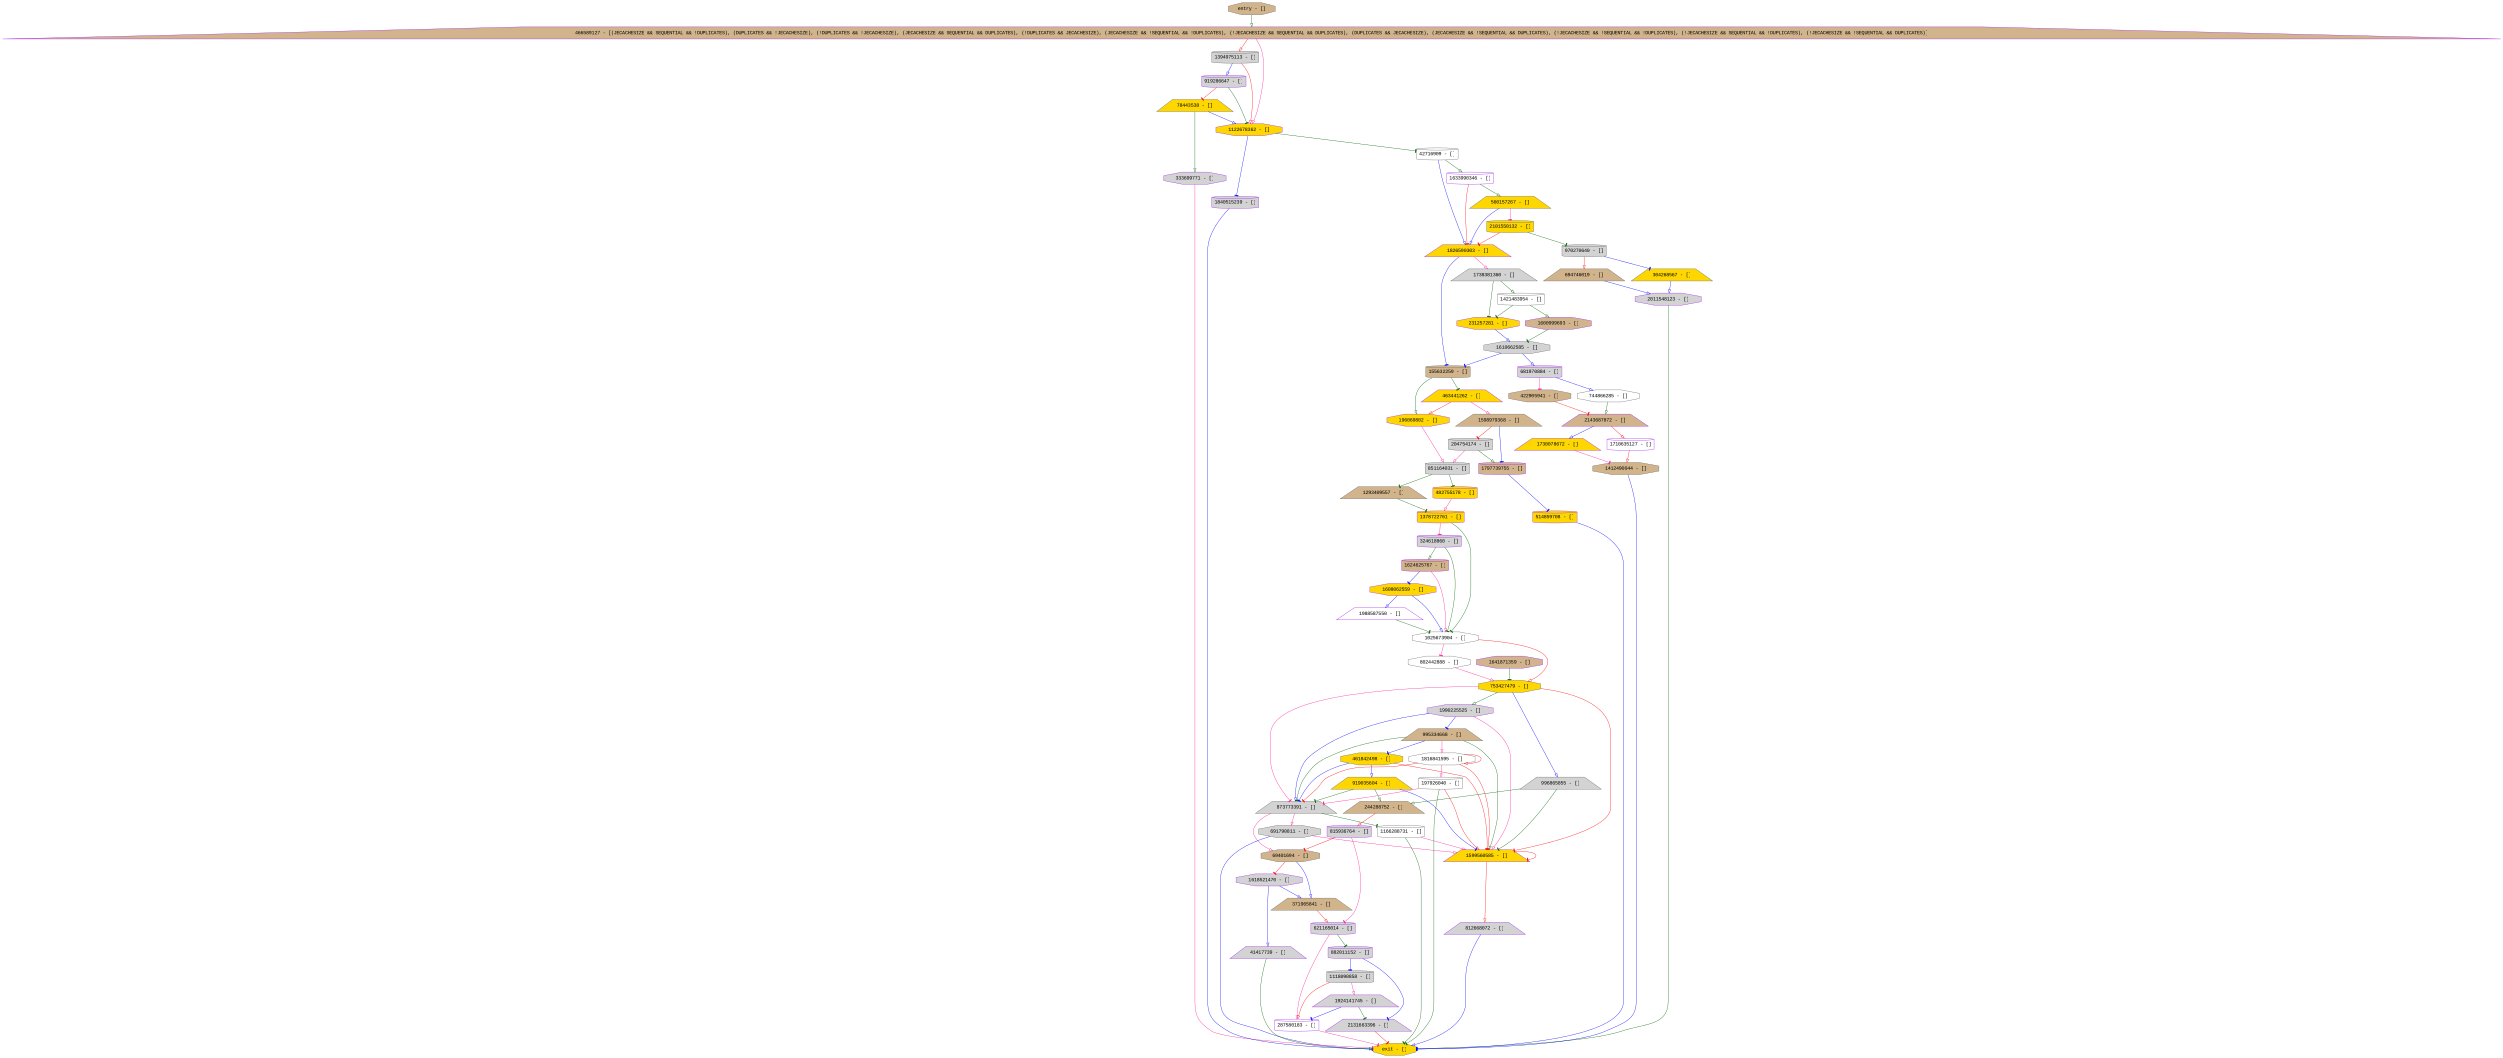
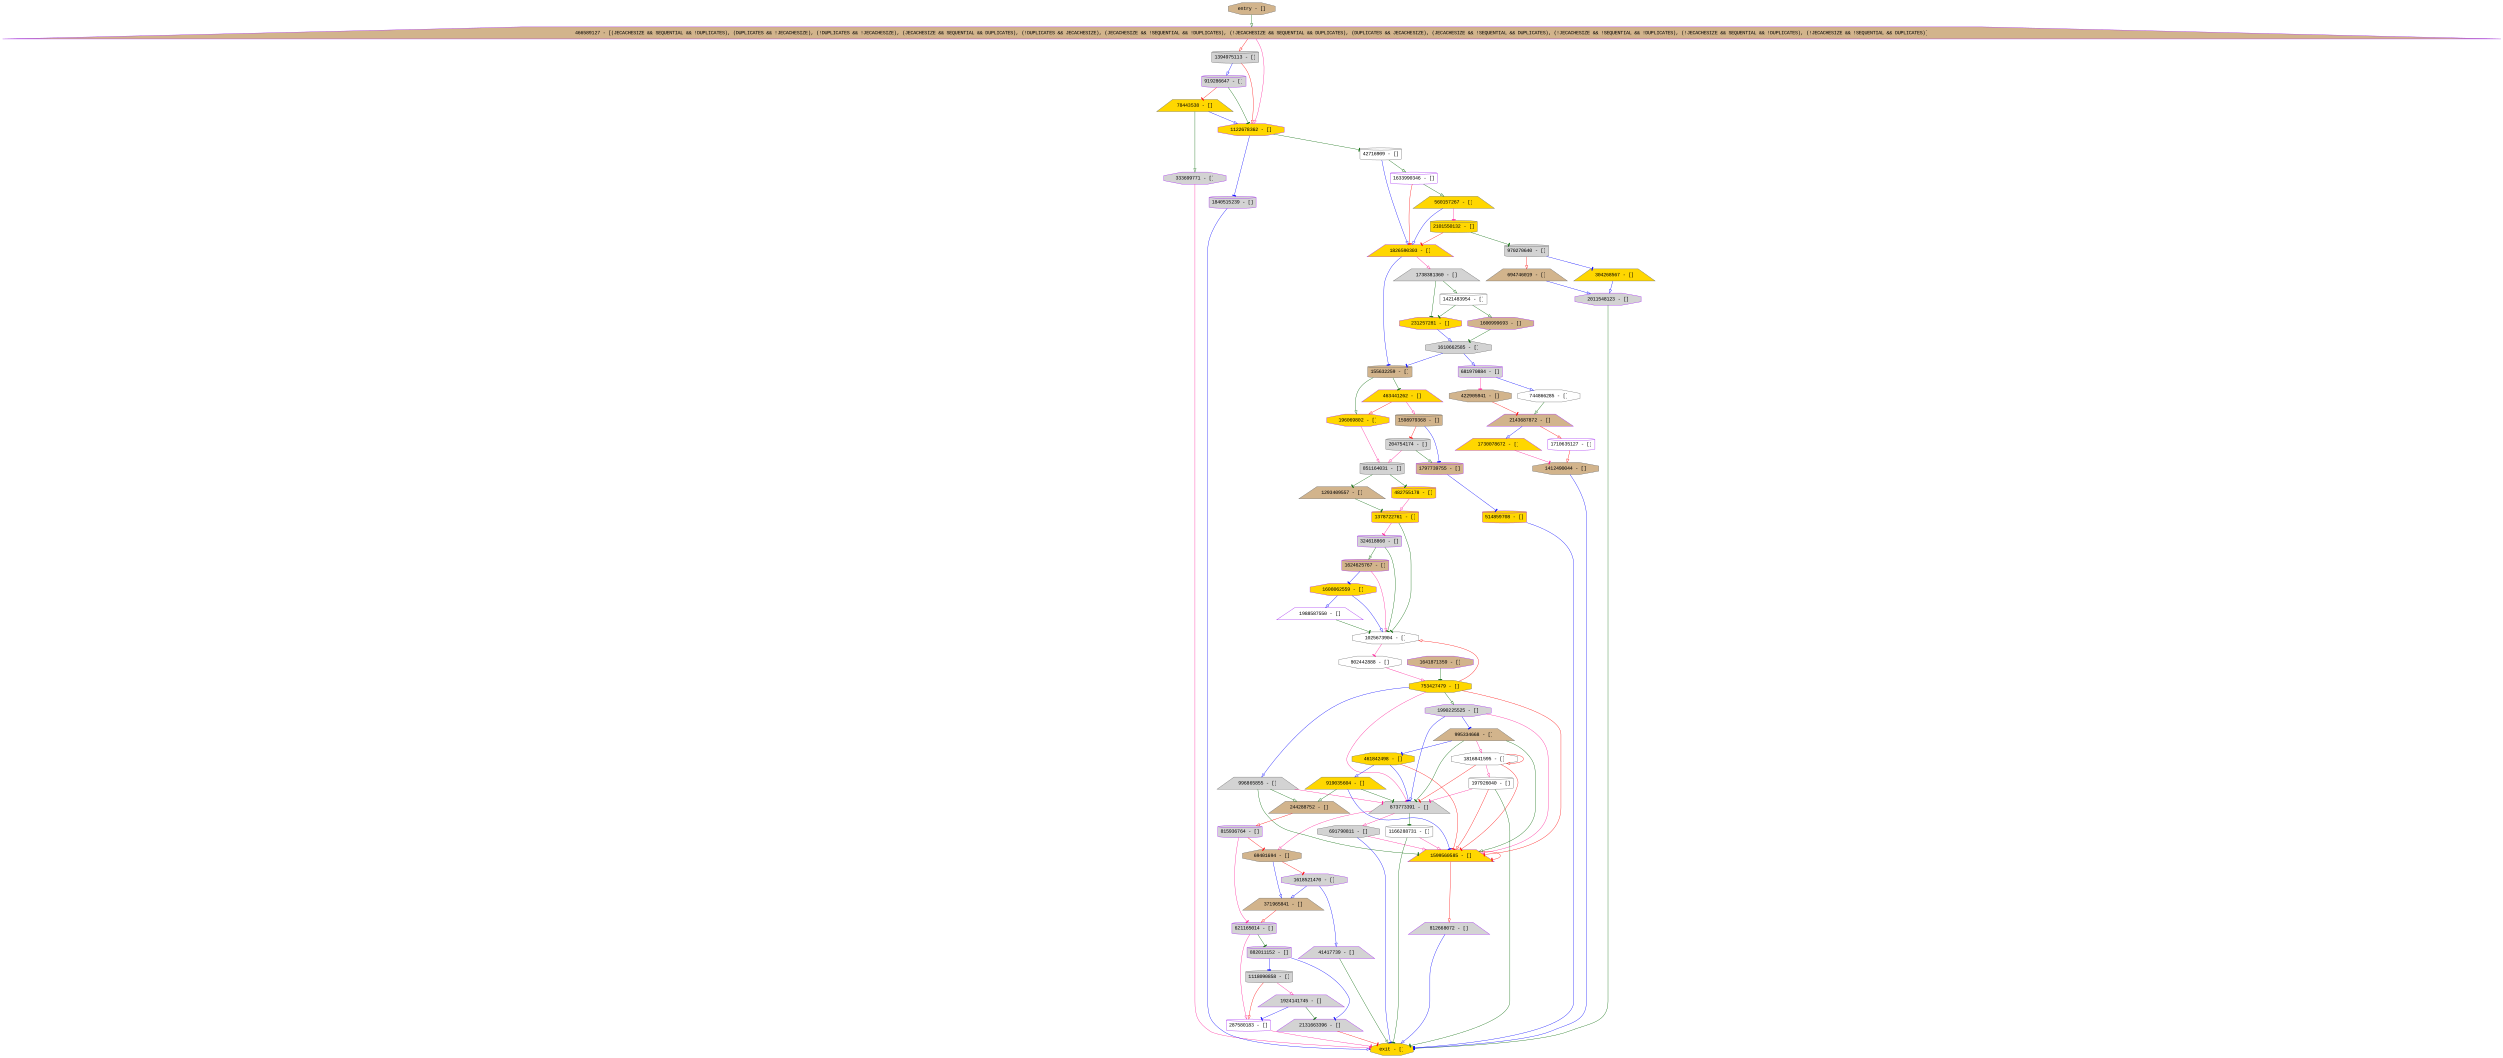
node "1598979368 - []": shape trapezium -> cylinder
edge "1025673904 - []" -> "753427479 - []": reversed
edge "996865855 - []" -> "873773391 - []": added
